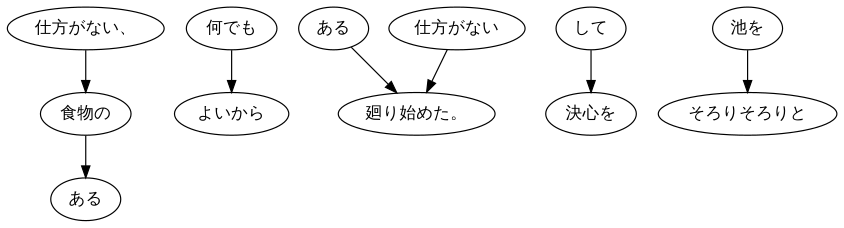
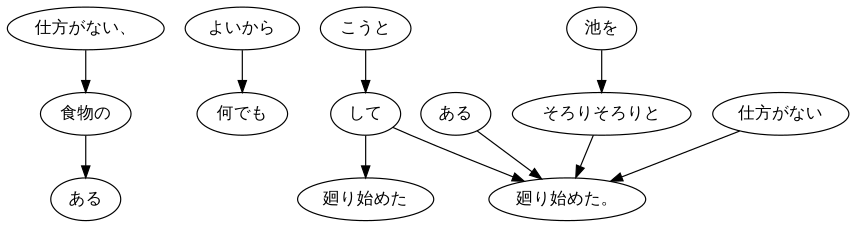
node "こうと": added
edge "何でも" -> "よいから": reversed
node "決心を": label "決心を" -> "廻り始めた"
edge "そろりそろりと" -> "廻り始めた。": added
edge "して" -> "廻り始めた。": added
